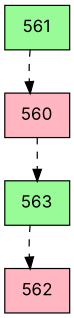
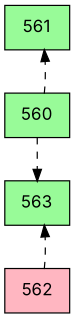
edge "561" -> "560": reversed
node "560": fillcolor lightpink -> palegreen
edge "563" -> "562": reversed
